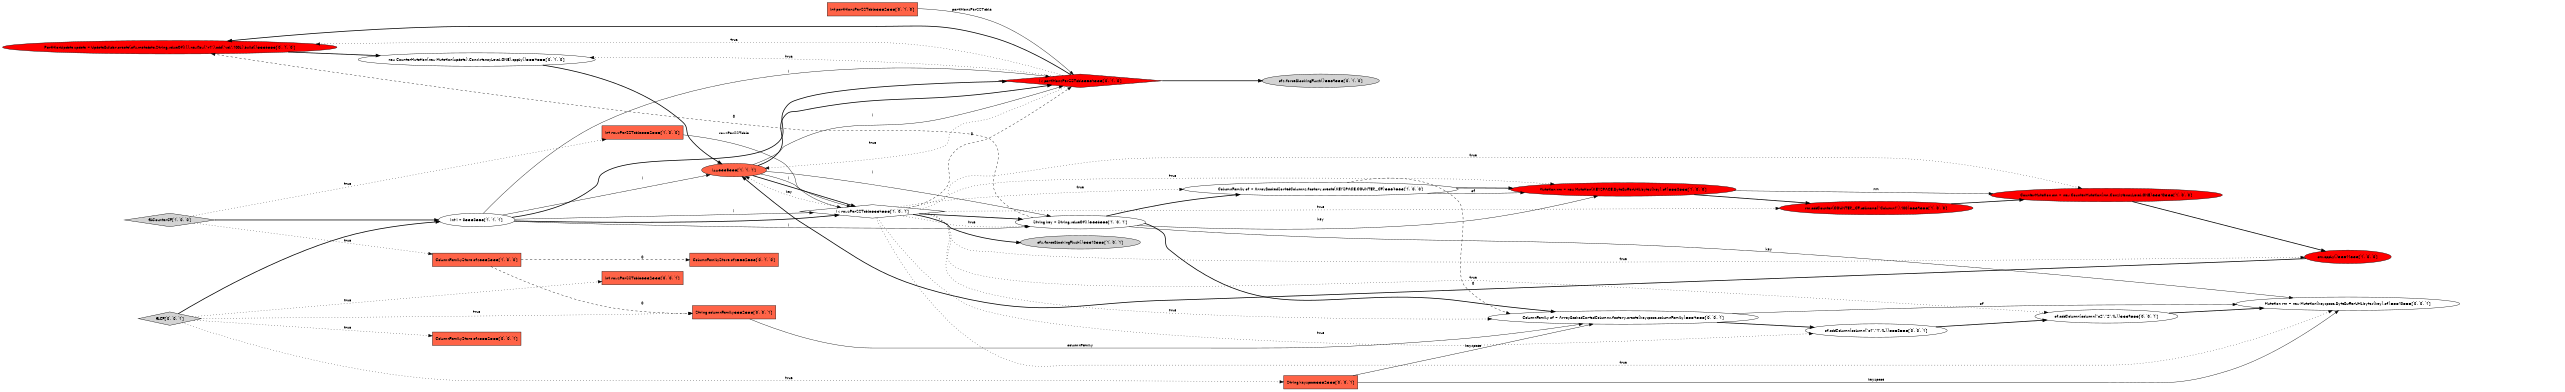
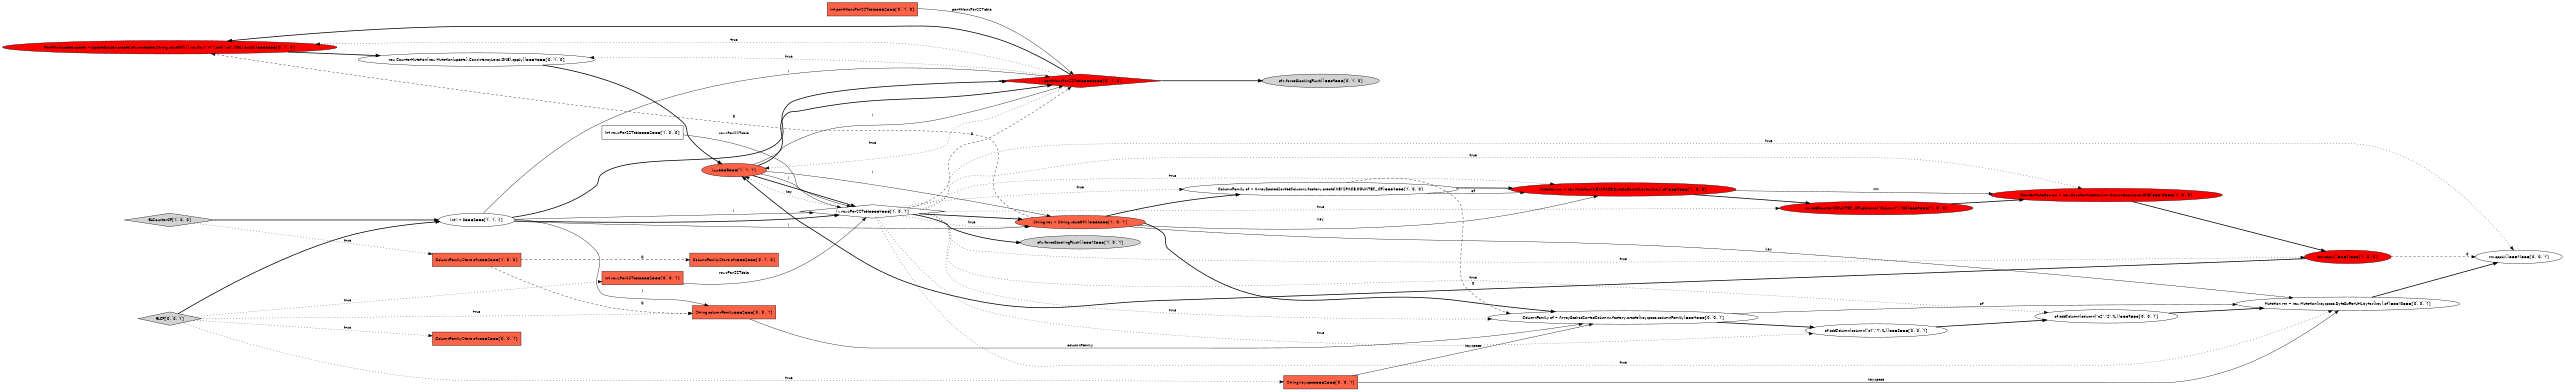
node "int rowsPerSSTable@@@2@@@['1', '0', '0']": fillcolor tomato -> white
edge "fillCounterCF['1', '0', '0']" -> "int rowsPerSSTable@@@2@@@['1', '0', '0']": removed, label "true"
edge "int i = 0@@@3@@@['1', '1', '1']" -> "i++@@@5@@@['1', '1', '1']": now "int i = 0@@@3@@@['1', '1', '1']" -> "String columnFamily@@@2@@@['0', '0', '1']"
node "String key = String.valueOf(i)@@@6@@@['1', '0', '1']": fillcolor white -> tomato
node "rm.apply()@@@11@@@['0', '0', '1']": added
edge "int rowsPerSSTable@@@2@@@['0', '0', '1']" -> "i < rowsPerSSTable@@@4@@@['1', '0', '1']": added, label "rowsPerSSTable"
